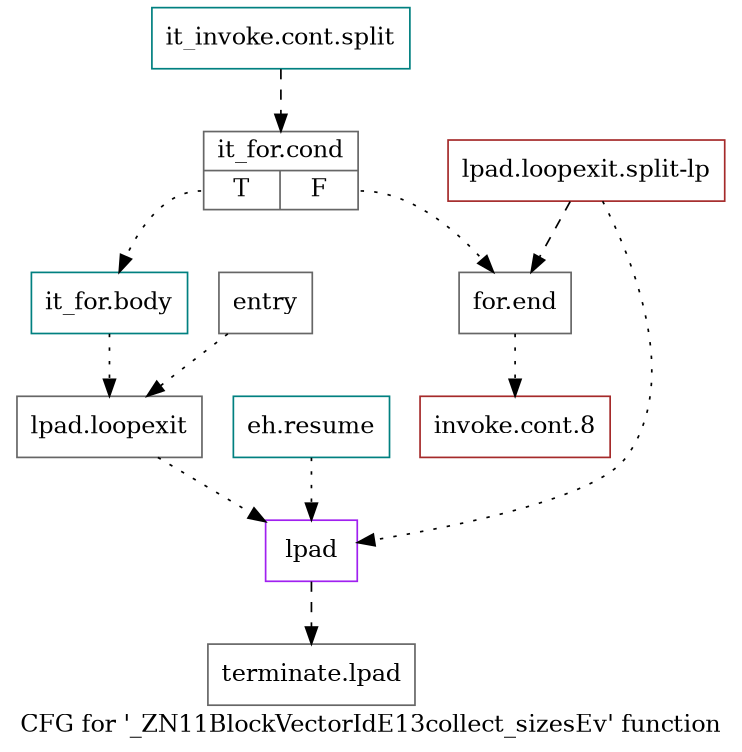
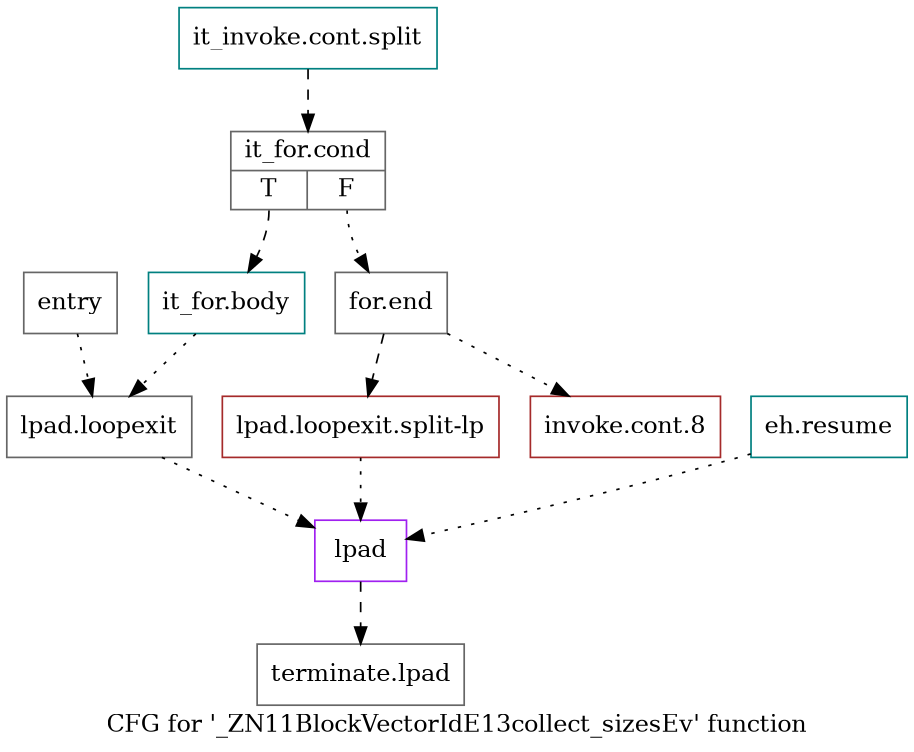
edge "it_for.cond" -> "it_for.body": style dotted -> dashed
edge "lpad.loopexit.split-lp" -> "for.end": reversed
